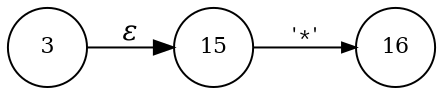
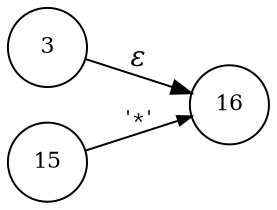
edge "3" -> "15": now "3" -> "16"
